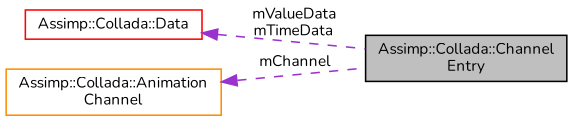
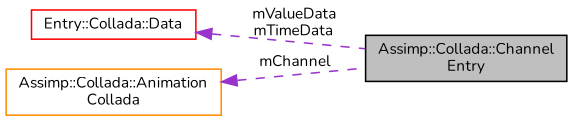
node "Assimp::Collada::Data": label "Assimp::Collada::Data" -> "Entry::Collada::Data"
node "Assimp::Collada::Animation Channel": label "Assimp::Collada::Animation Channel" -> "Assimp::Collada::Animation Collada"
